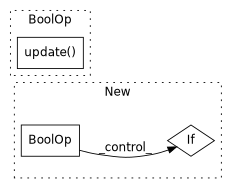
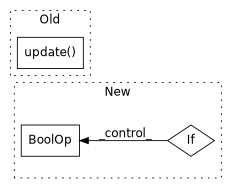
cluster "BoolOp": label "BoolOp" -> "Old"
edge "BoolOp" -> "If": reversed
